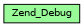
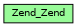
node "Zend_Debug": label "Zend_Debug" -> "Zend_Zend"
